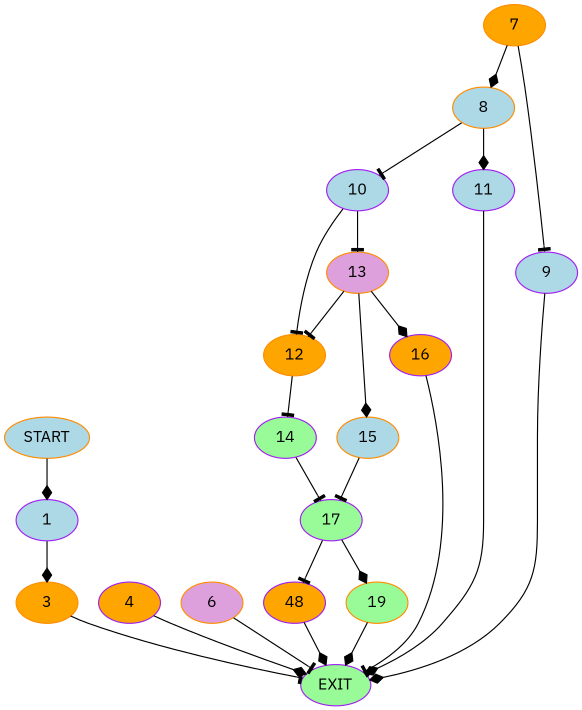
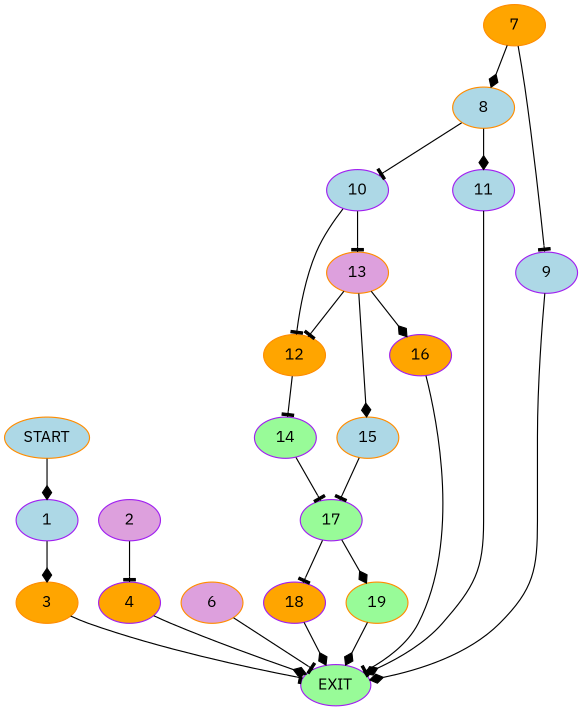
node "2": added
node "48": label "48" -> "18"
